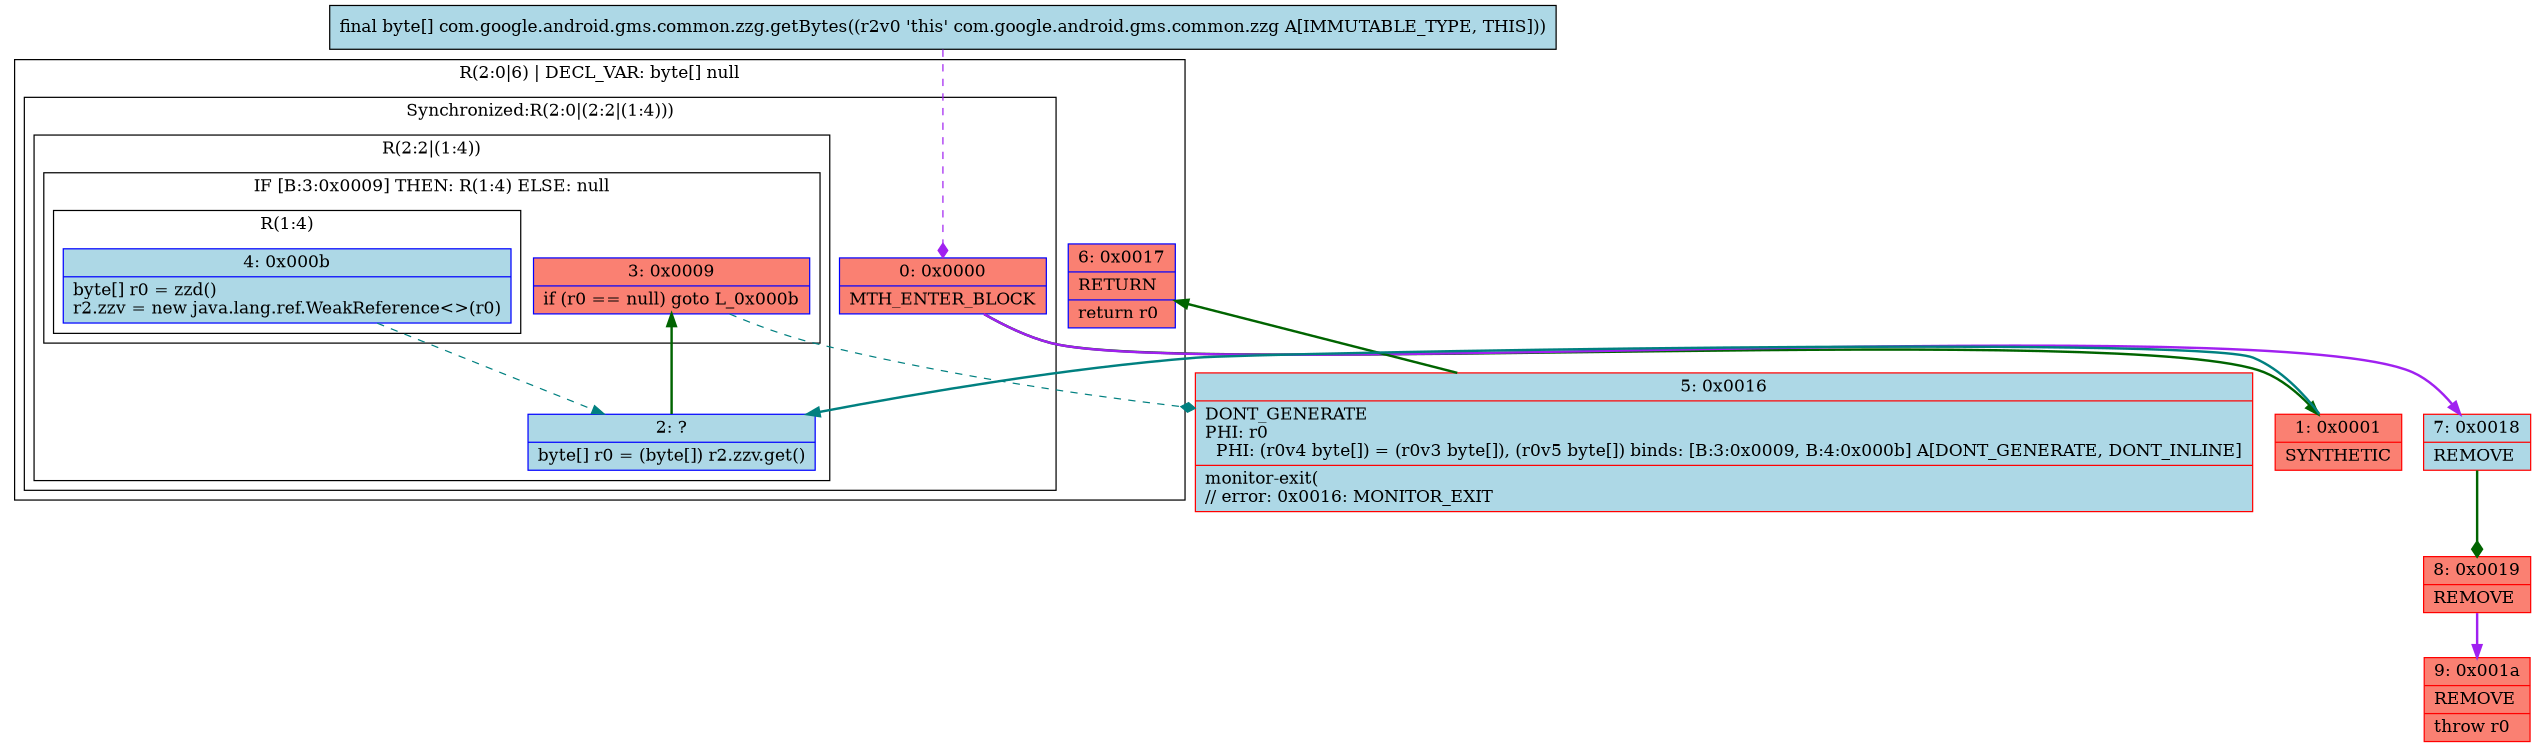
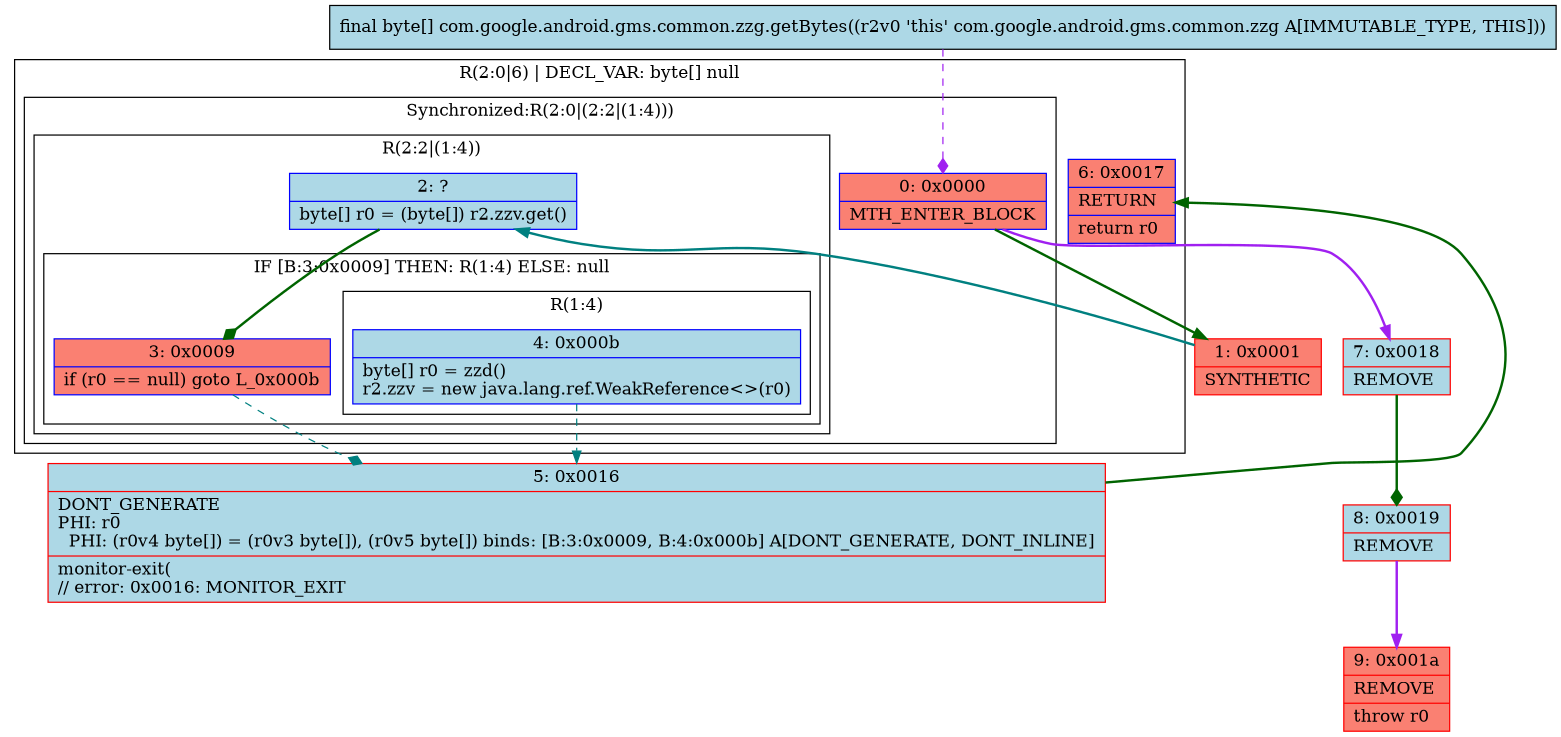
edge "4: 0x000b" -> "2: ?": now "4: 0x000b" -> "5: 0x0016"
edge "2: ?" -> "3: 0x0009": arrowhead normal -> diamond
node "8: 0x0019": fillcolor salmon -> lightblue
